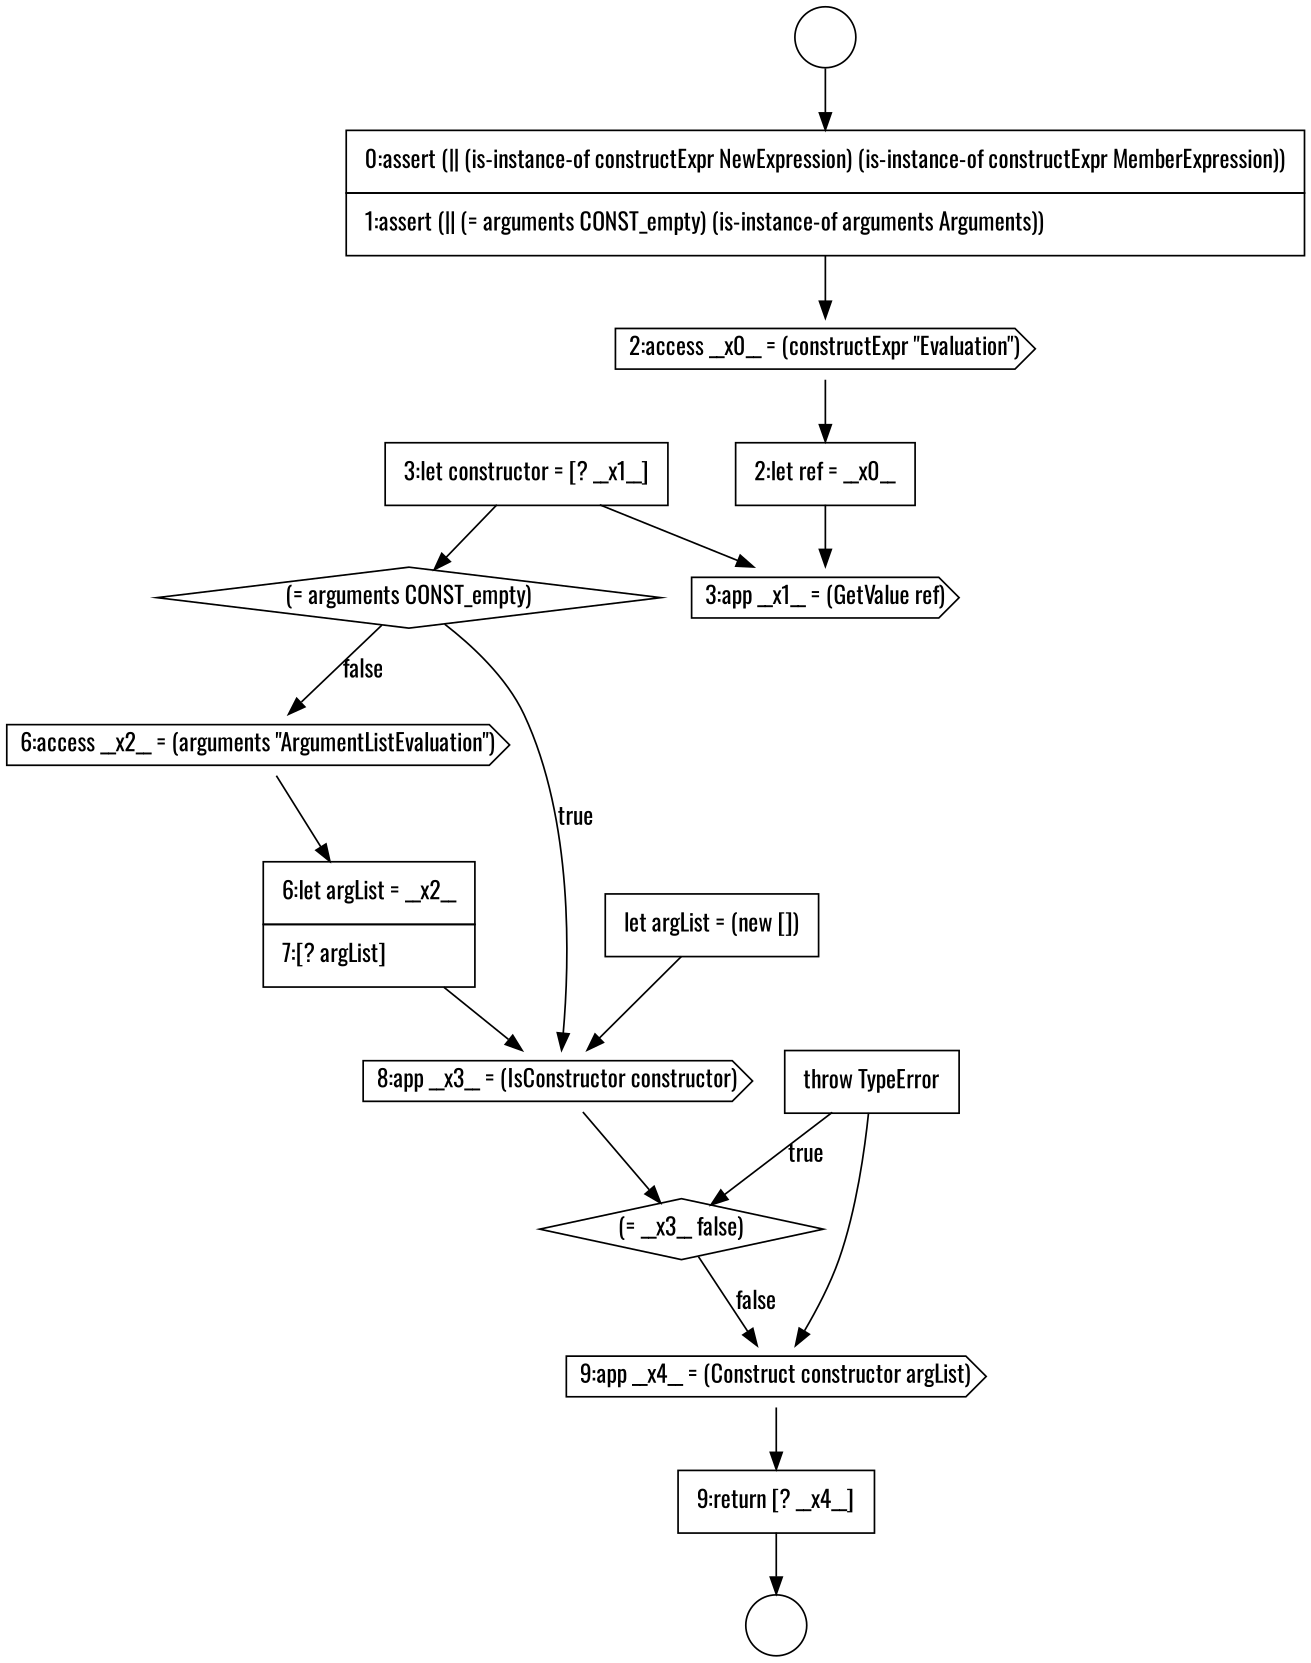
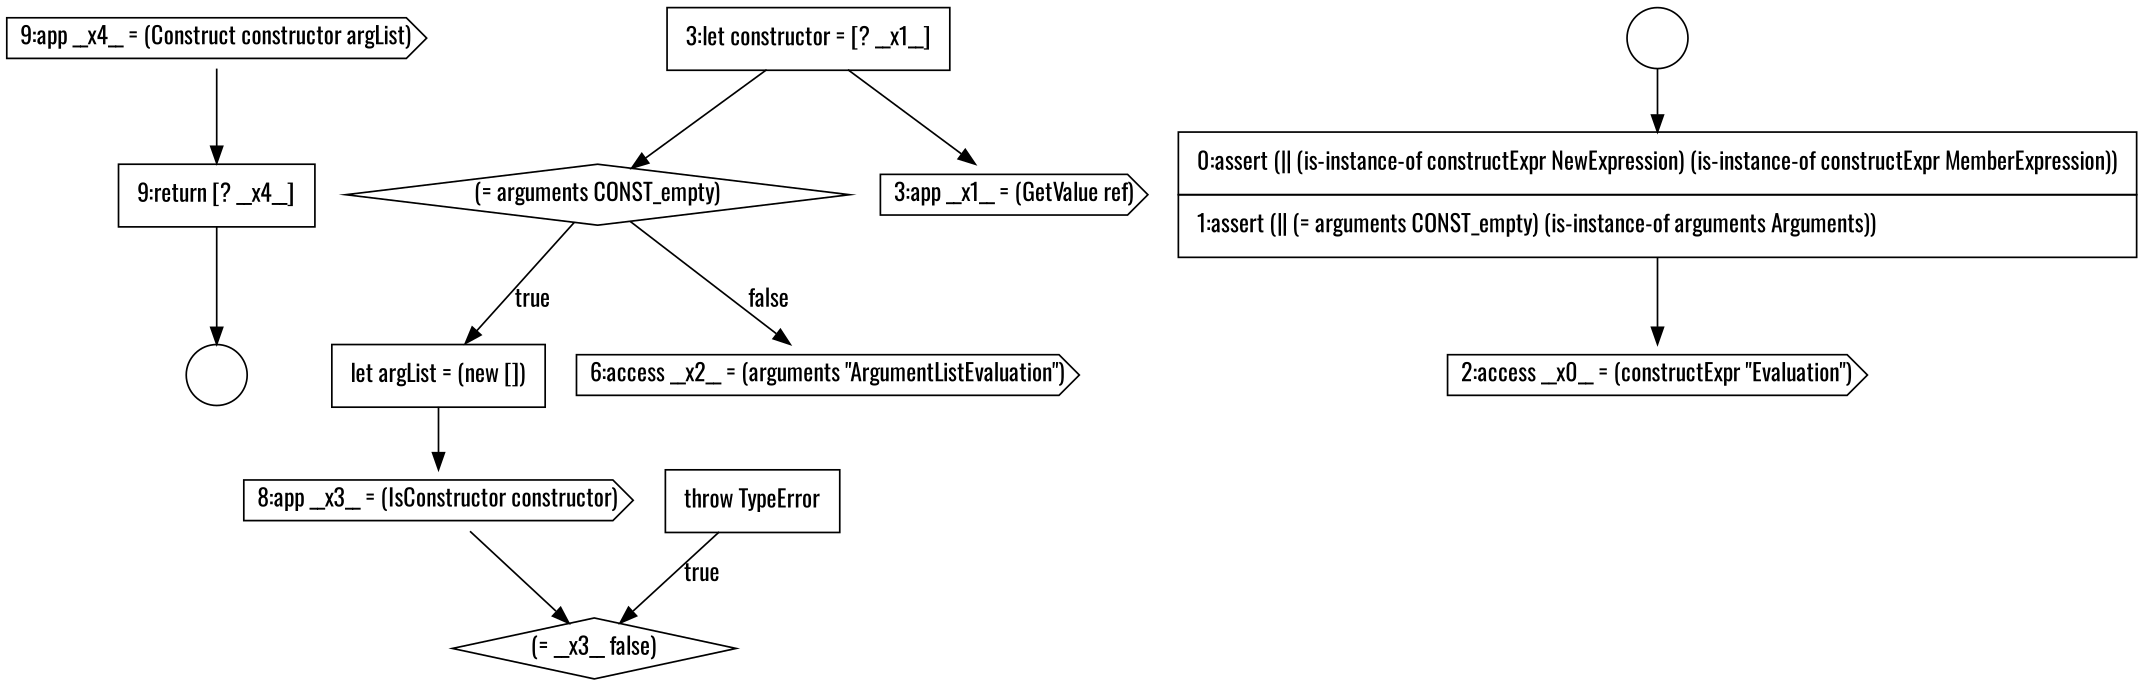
node "2:let ref = __x0__": removed
edge "(= arguments CONST_empty)" -> "8:app __x3__ = (IsConstructor constructor)": now "(= arguments CONST_empty)" -> "let argList = (new [])"
node "6:let argList = __x2__": removed
edge "throw TypeError" -> "9:app __x4__ = (Construct constructor argList)": removed
edge "(= __x3__ false)" -> "9:app __x4__ = (Construct constructor argList)": removed, label "false"
